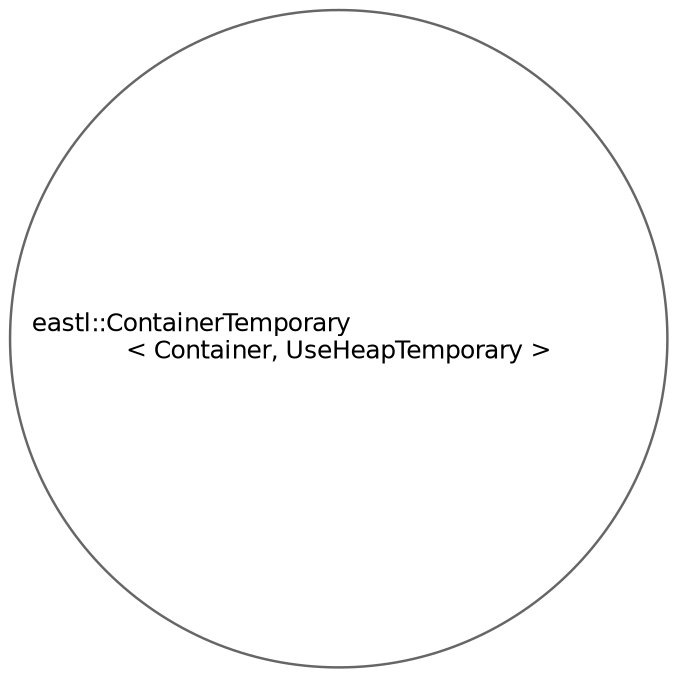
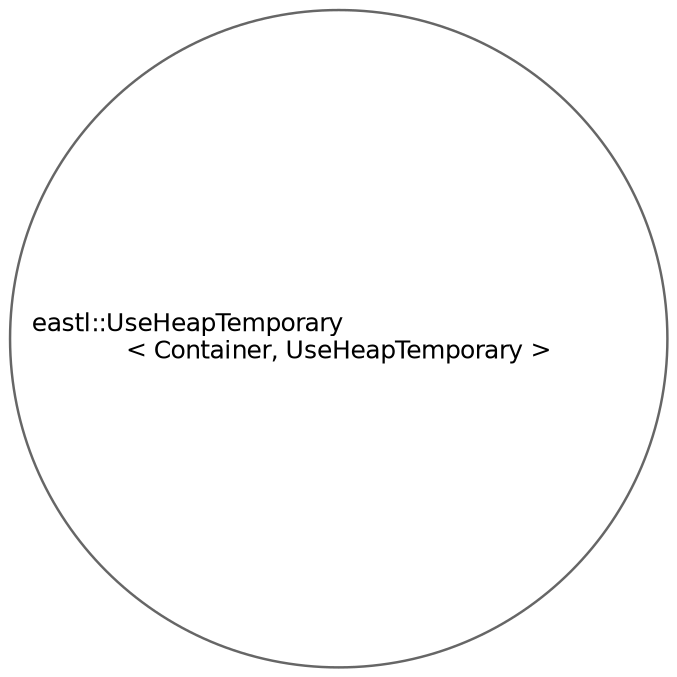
node "eastl::ContainerTemporary < Container, UseHeapTemporary >": label "eastl::ContainerTemporary < Container, UseHeapTemporary >" -> "eastl::UseHeapTemporary < Container, UseHeapTemporary >"
